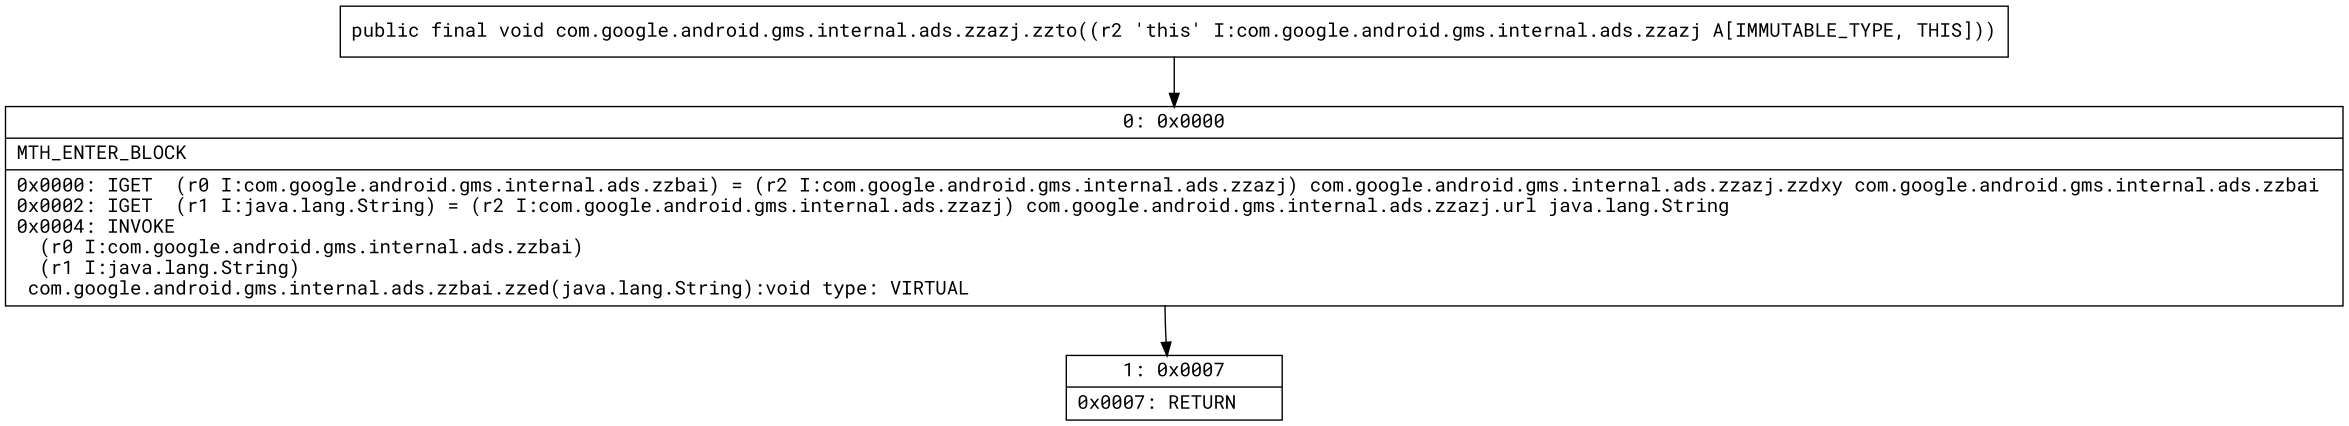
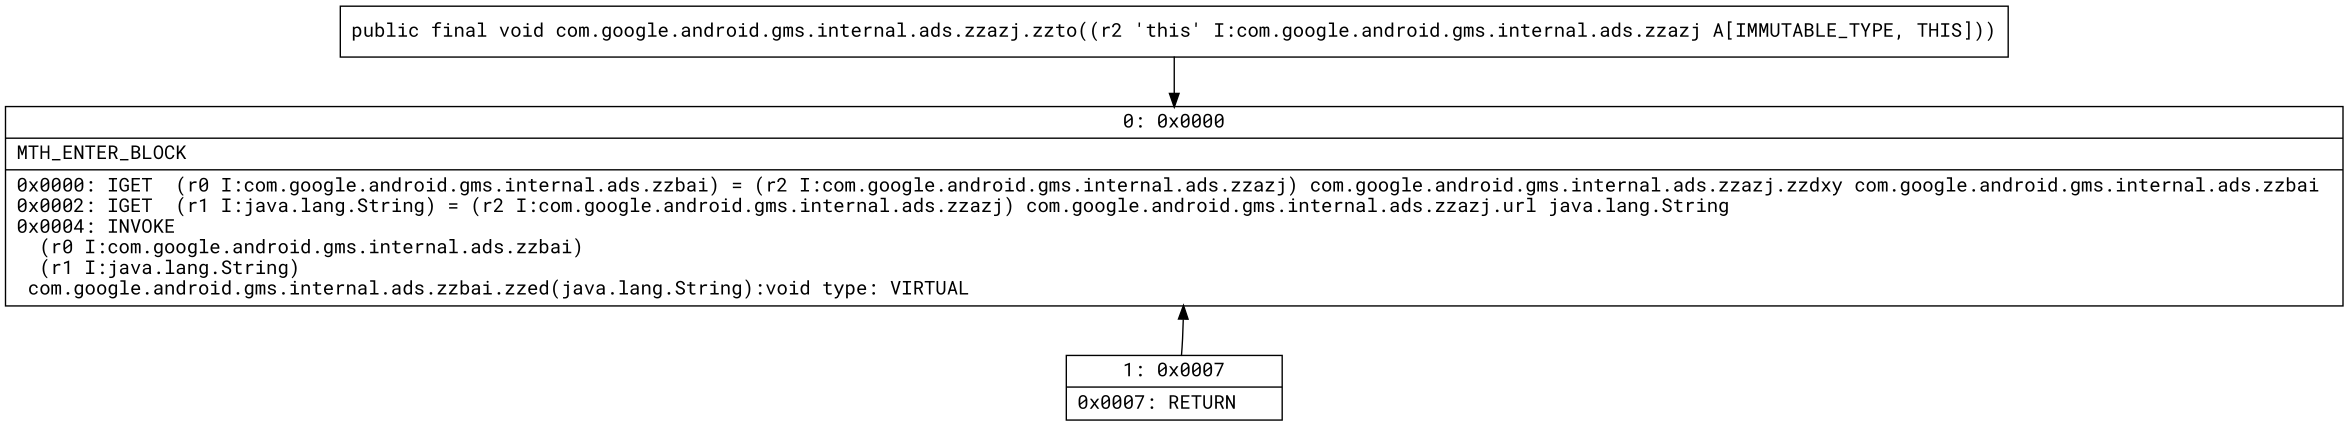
edge "0: 0x0000" -> "1: 0x0007": reversed
